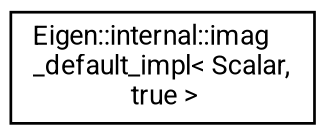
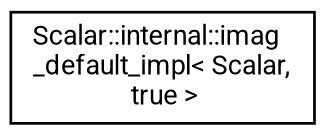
node "Eigen::internal::imag _default_impl< Scalar, true >": label "Eigen::internal::imag _default_impl< Scalar, true >" -> "Scalar::internal::imag _default_impl< Scalar, true >"
